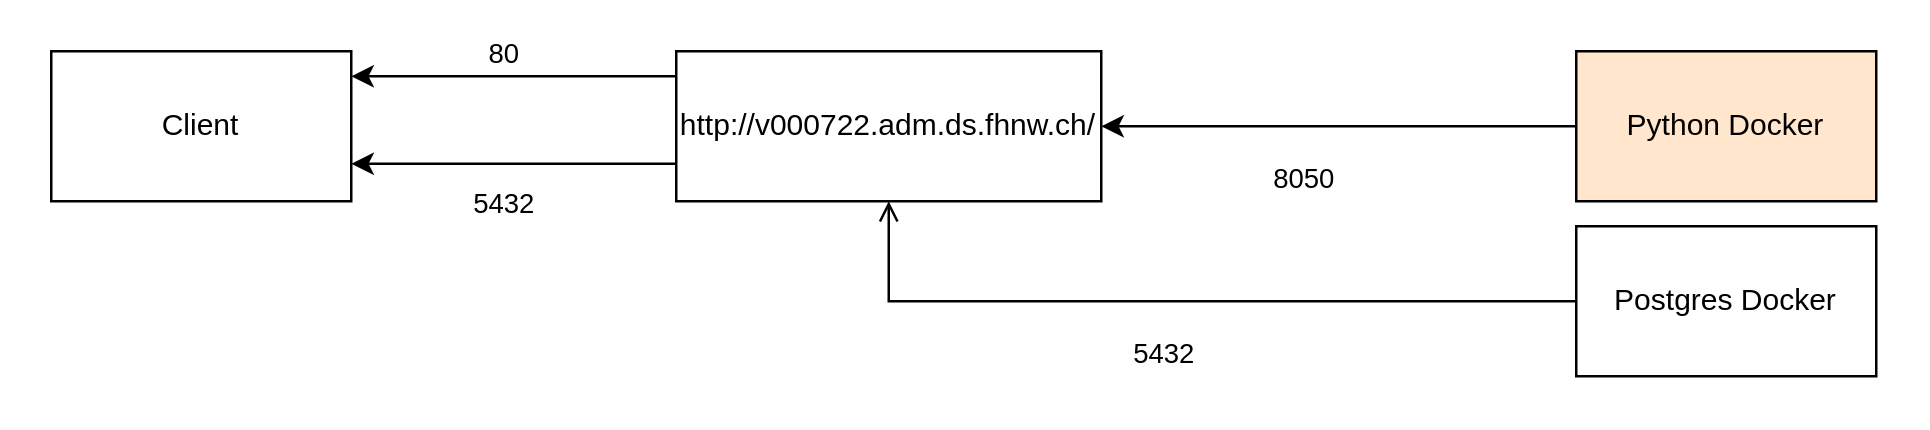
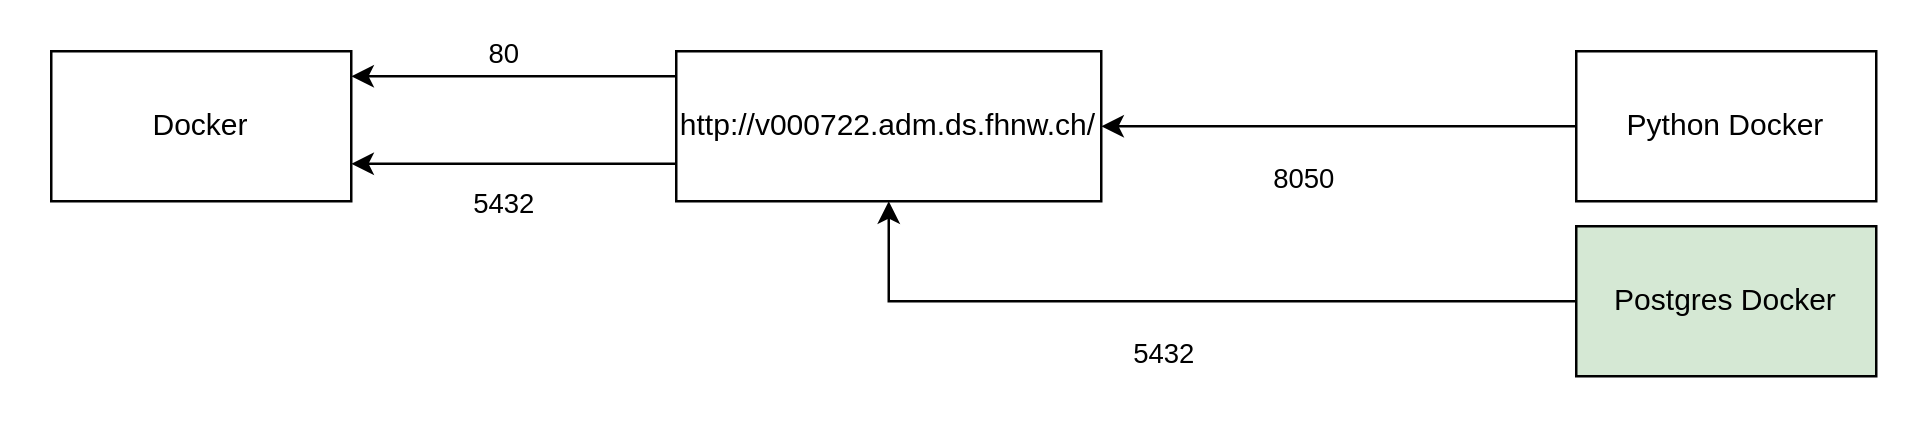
node "Client": label "Client" -> "Docker"
node "Python Docker": fillcolor #ffe6cc -> #ffffff
edge "Postgres Docker" -> "http://v000722.adm.ds.fhnw.ch/": arrowhead open -> classic
node "Postgres Docker": fillcolor #ffffff -> #d5e8d4
